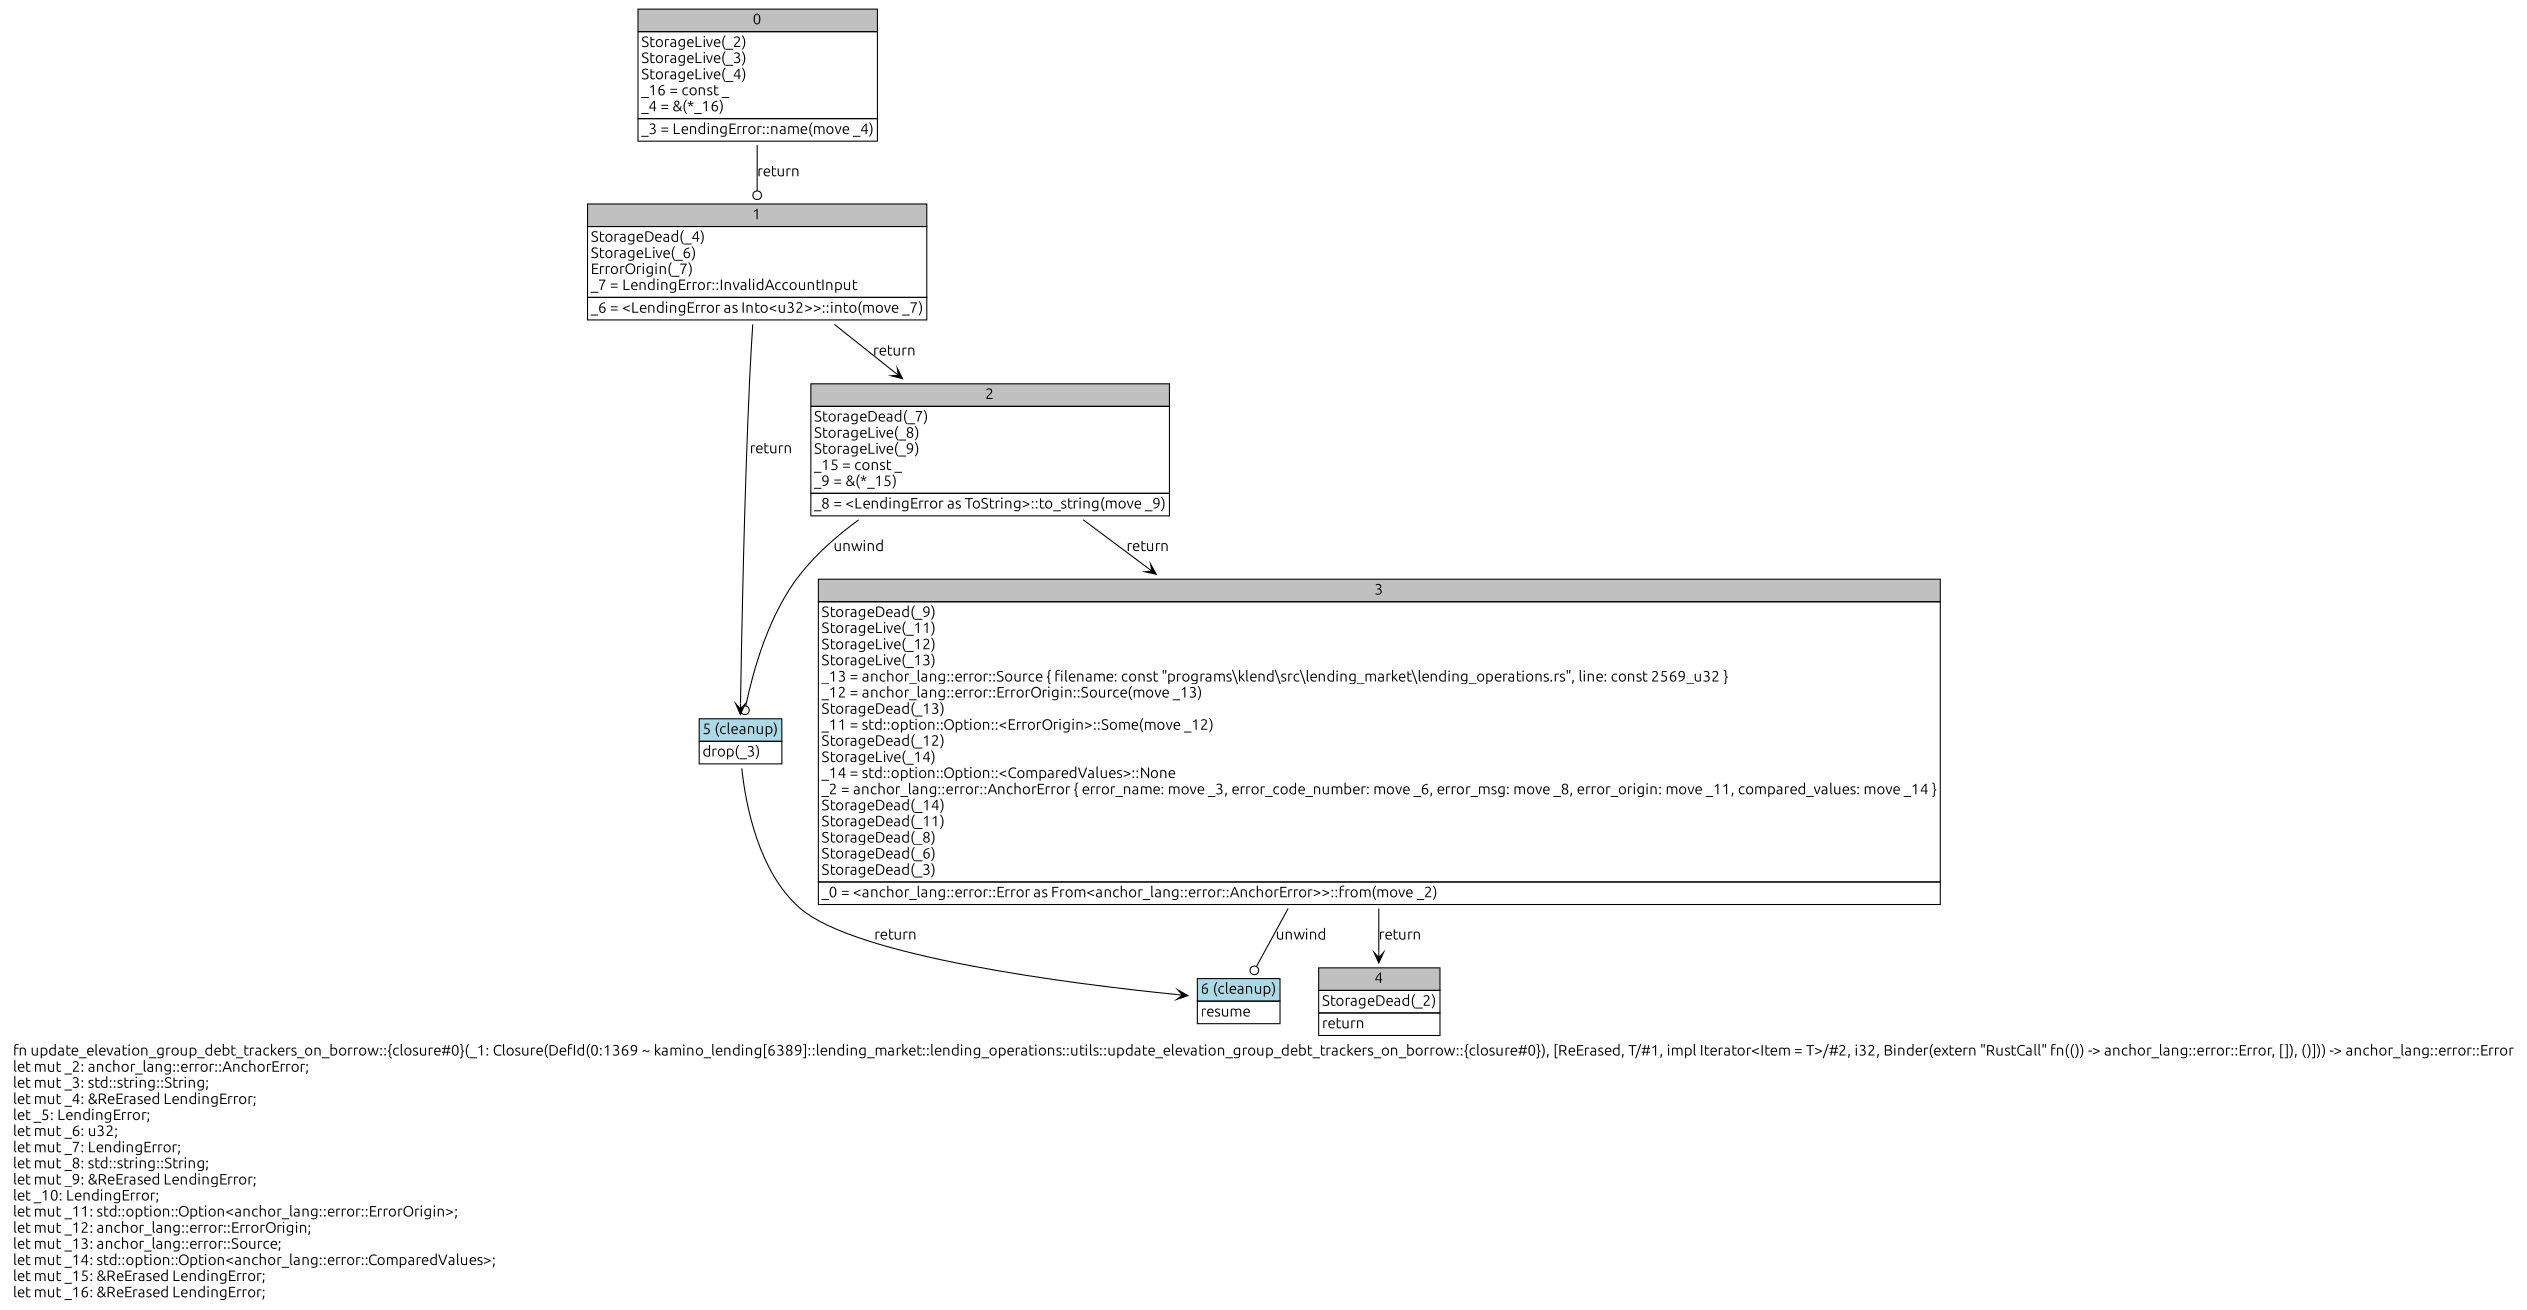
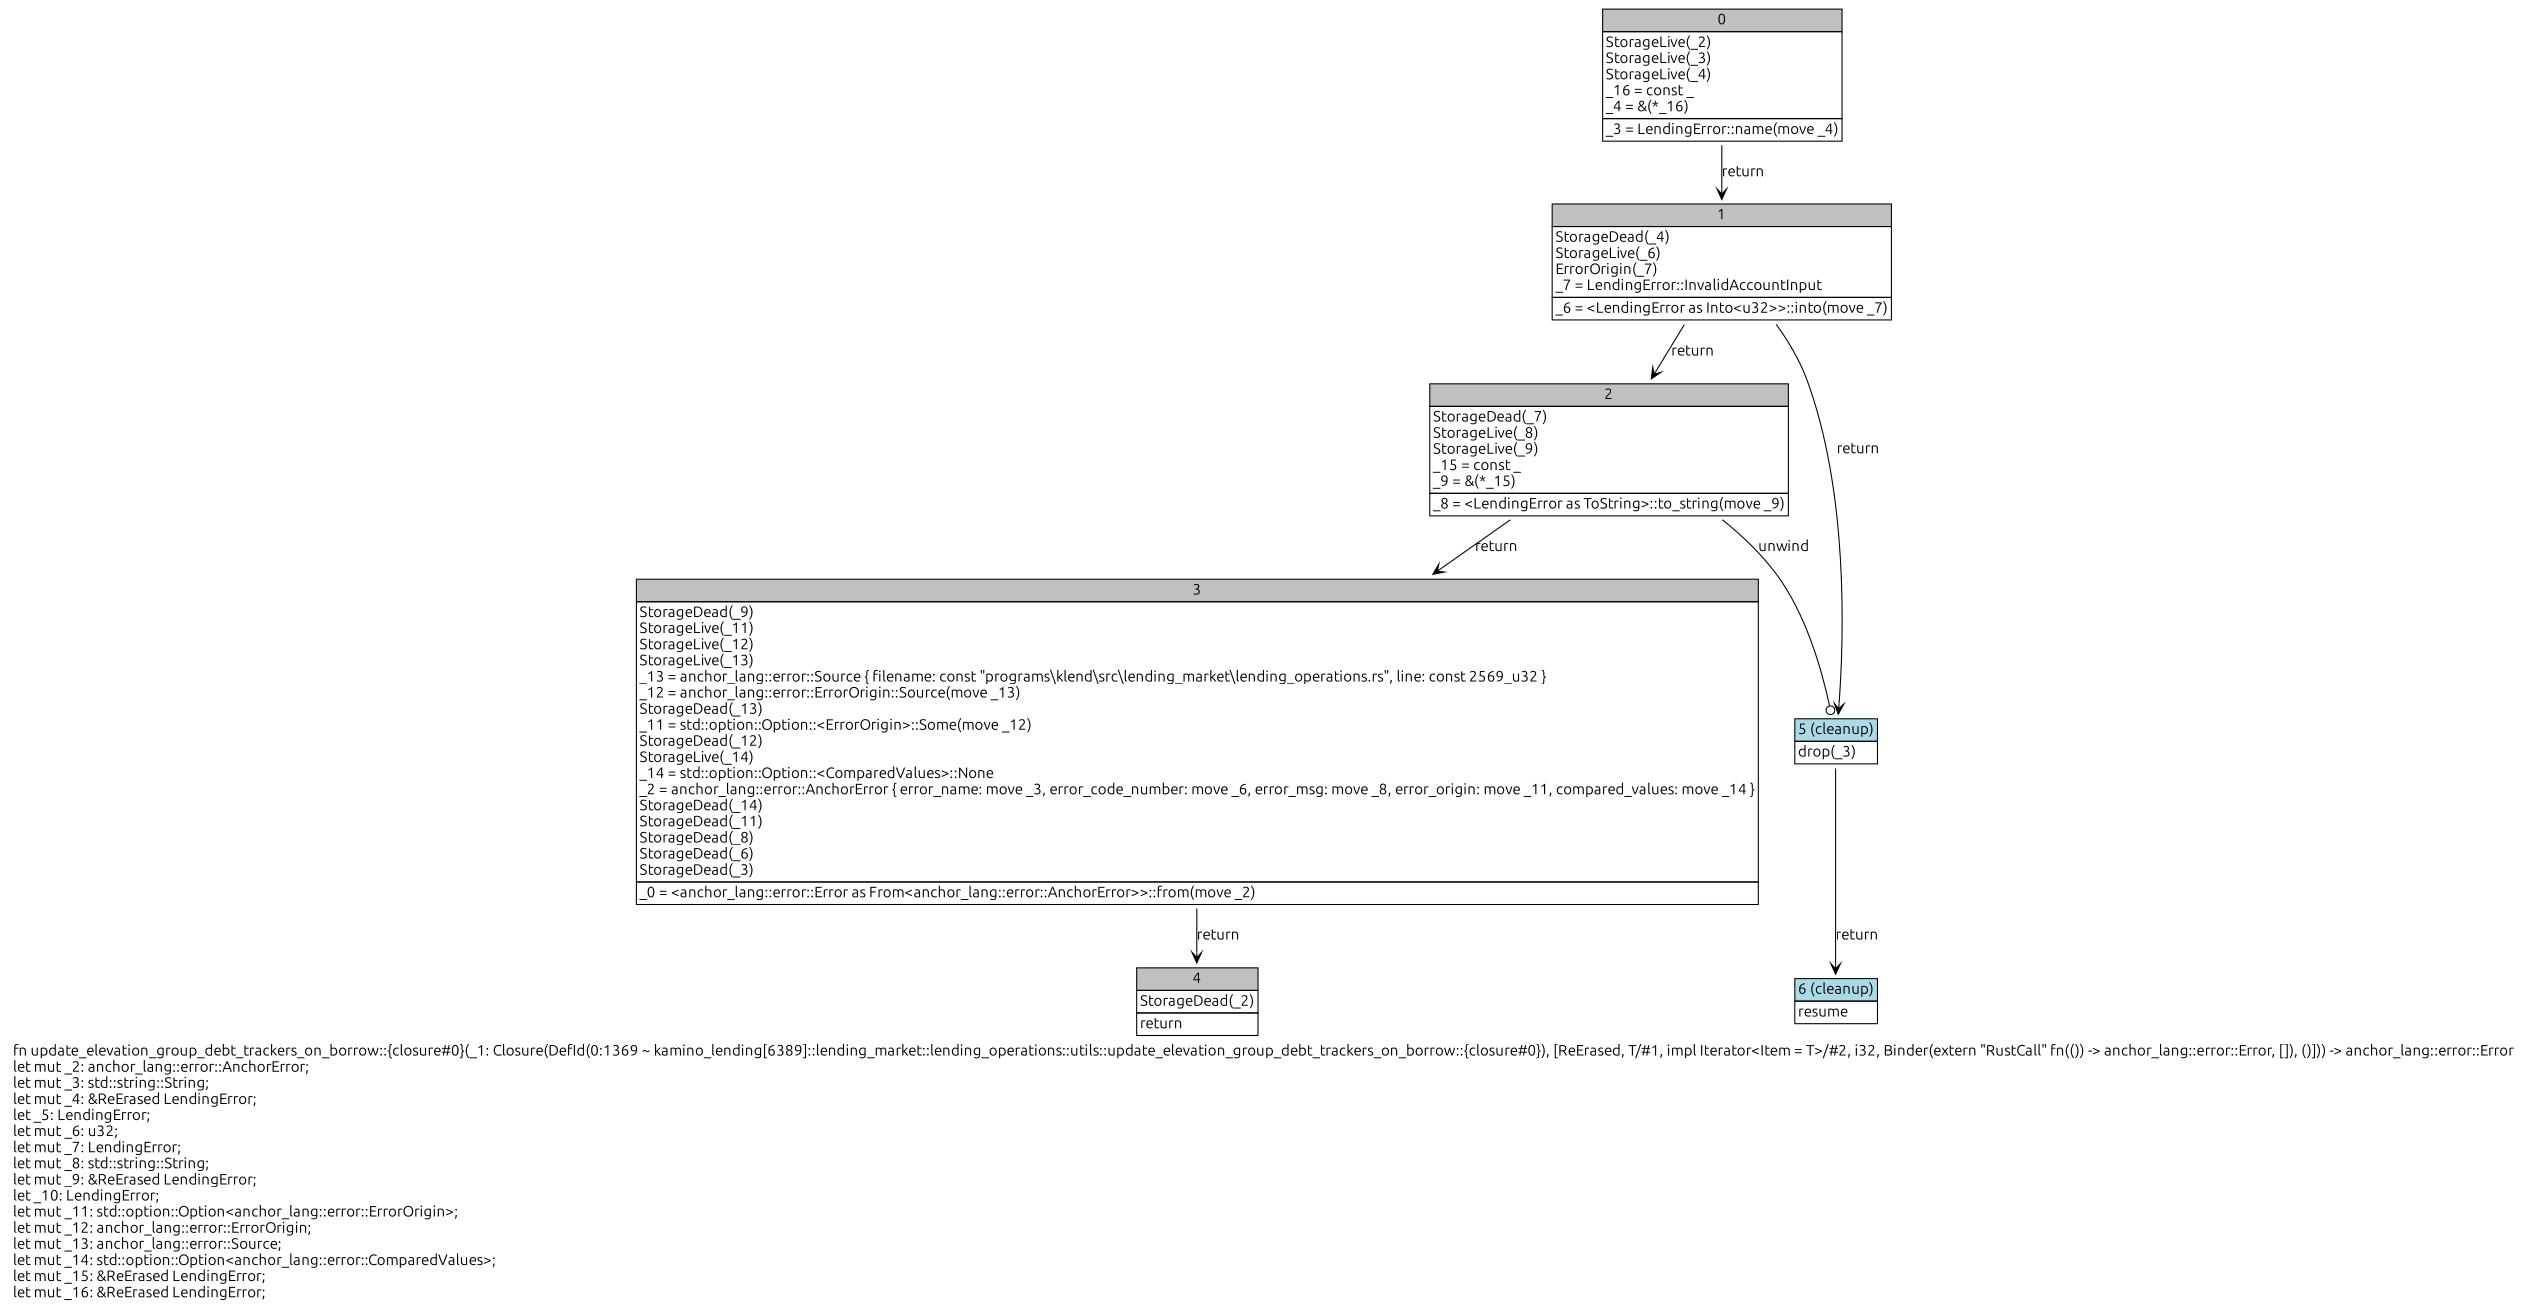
edge "0" -> "1": arrowhead odot -> vee
edge "3" -> "6 (cleanup)": removed, label "unwind"
